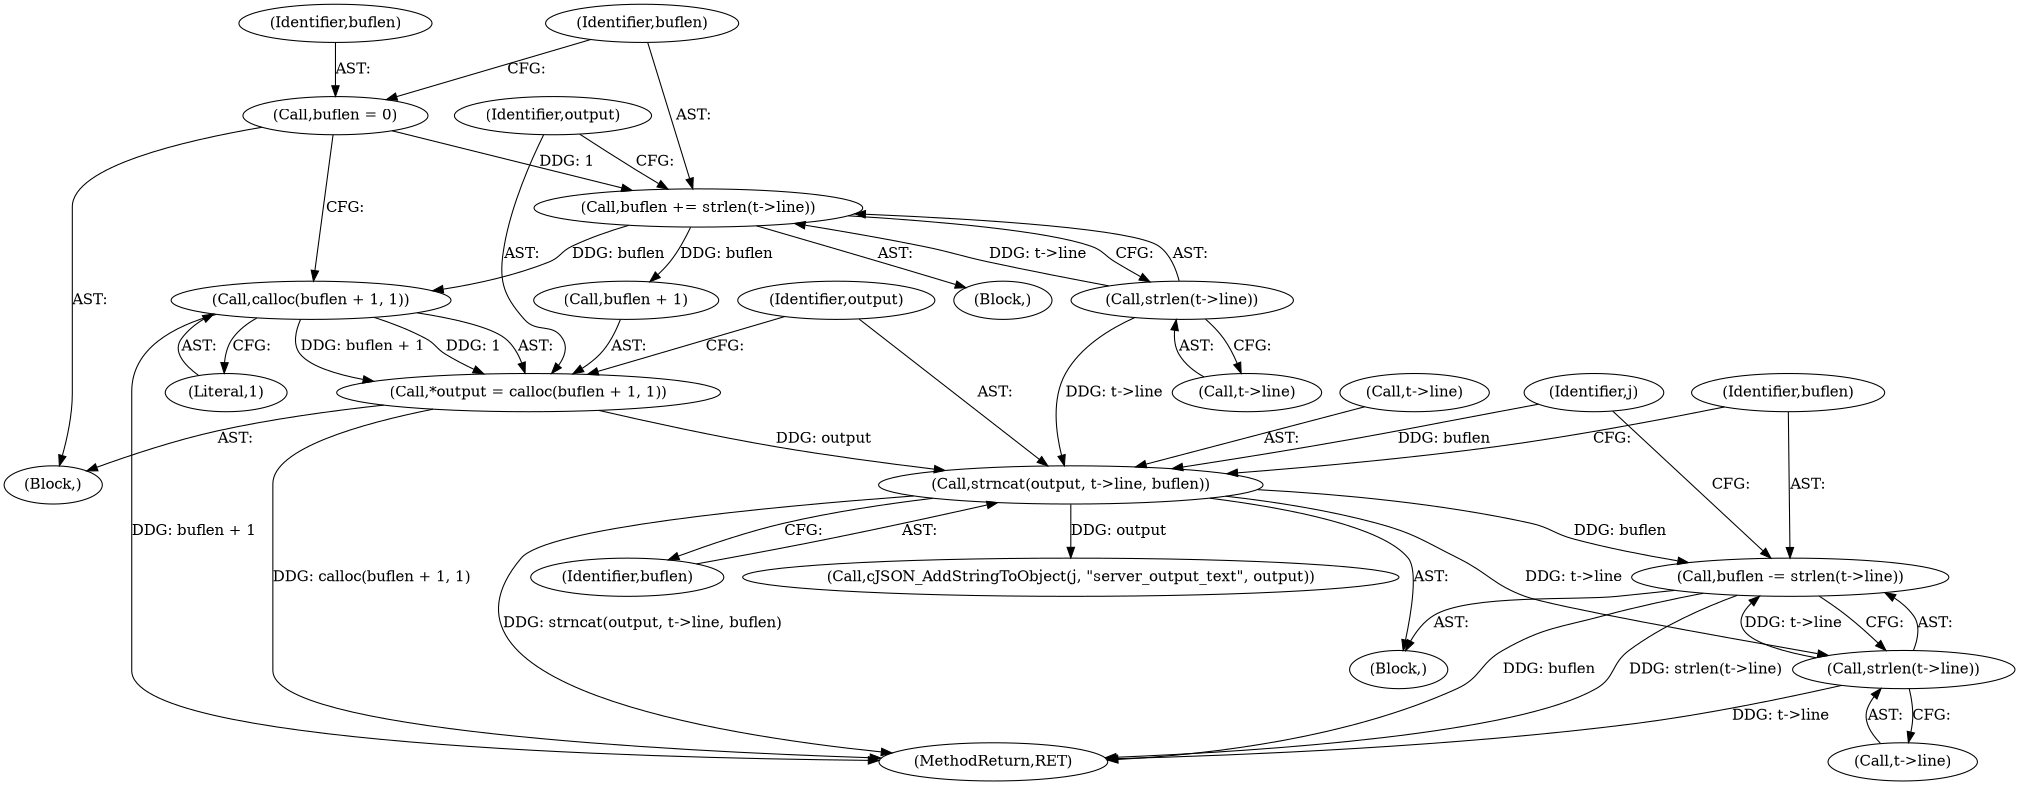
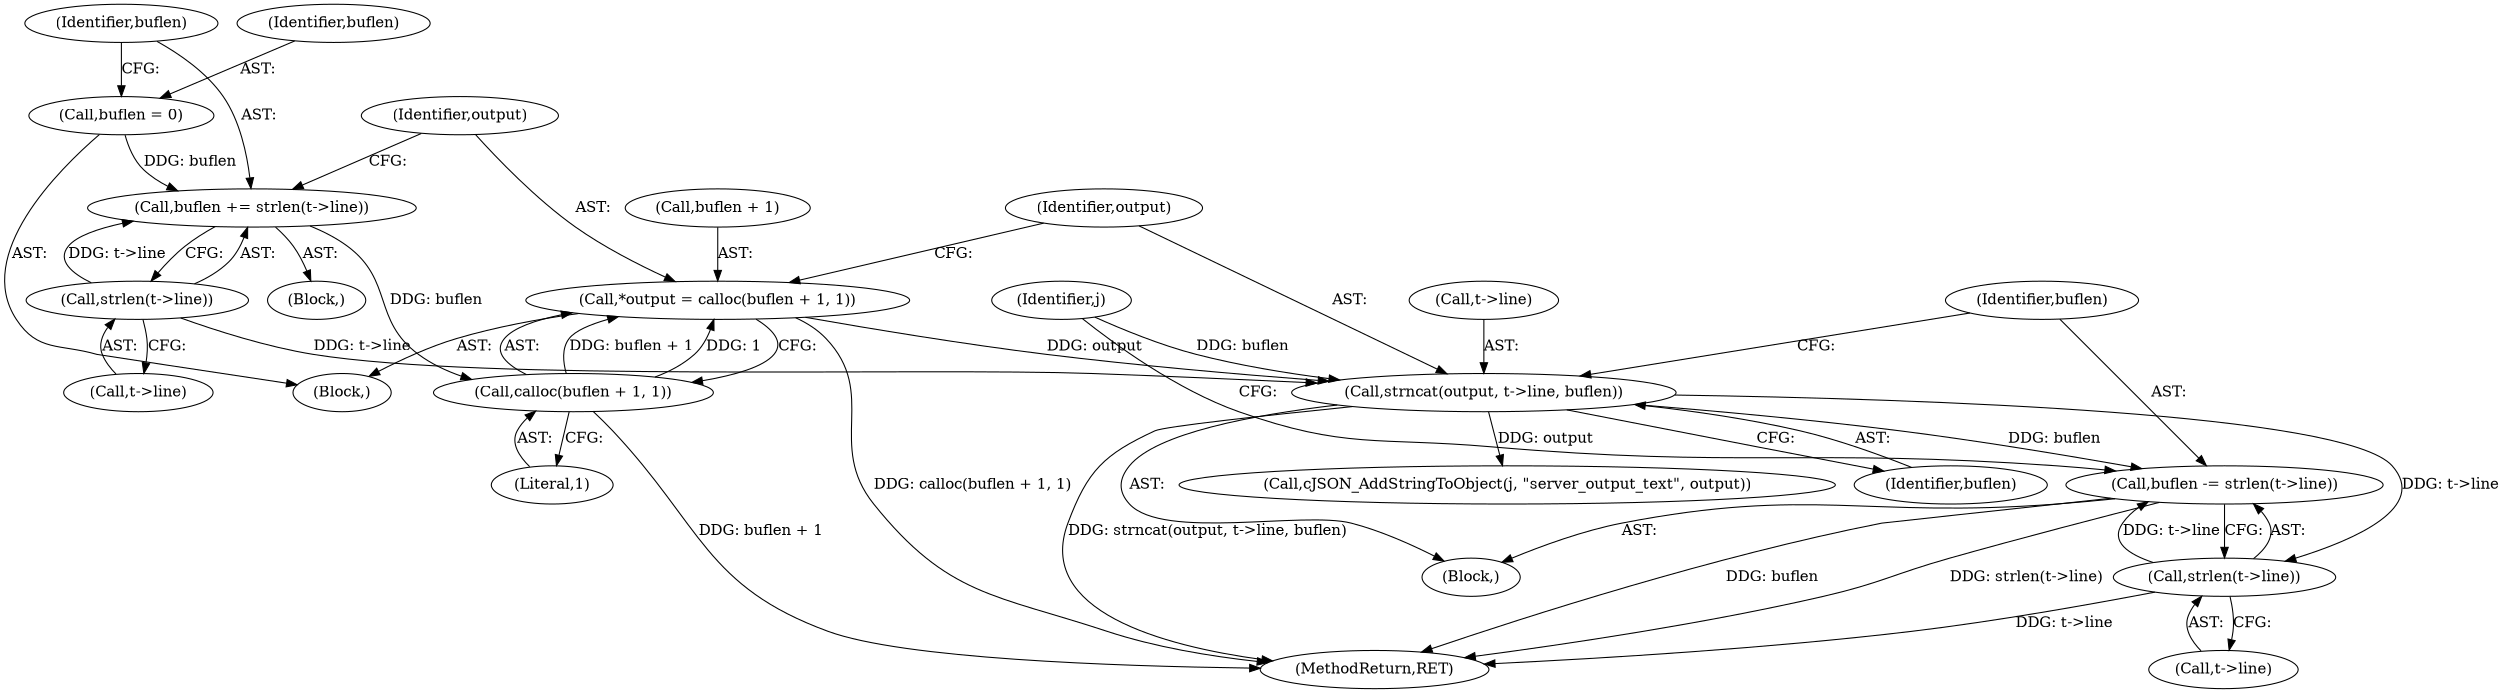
edge "(Call,buflen = 0)" -> "(Call,buflen += strlen(t->line))": label "DDG: 1" -> "DDG: buflen"
edge "(Call,buflen = 0)" -> "(Call,calloc(buflen + 1, 1))": now "(Call,*output = calloc(buflen + 1, 1))" -> "(Call,calloc(buflen + 1, 1))"
edge "(Call,buflen += strlen(t->line))" -> "(Call,buflen + 1)": removed, label "DDG: buflen"
